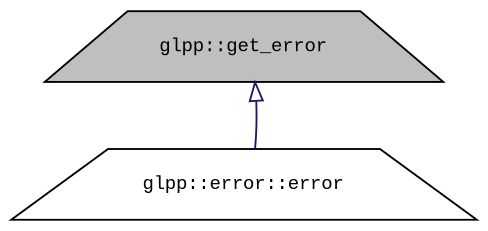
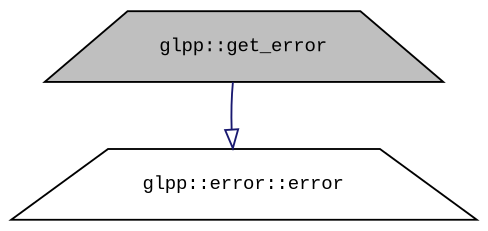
edge "glpp::error::error" -> "glpp::get_error": reversed
